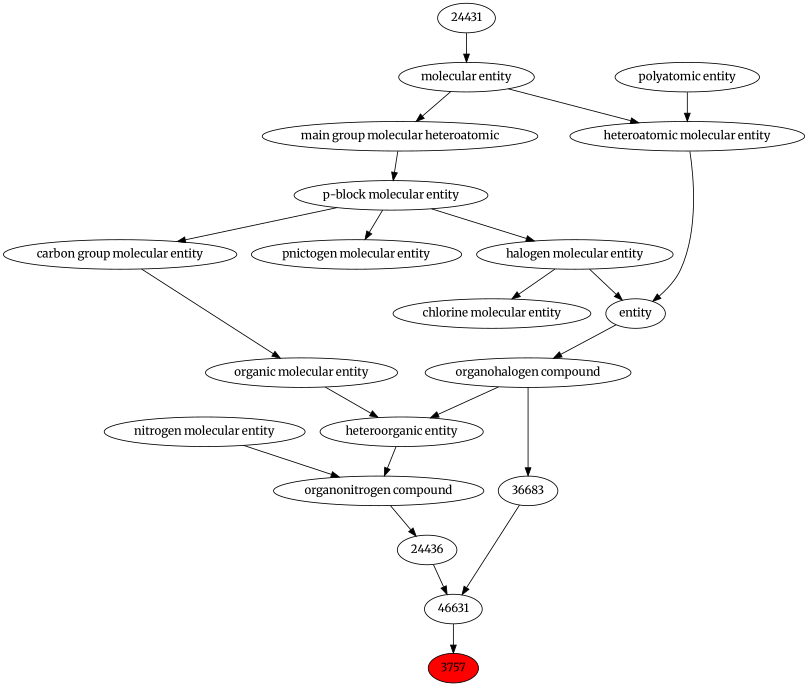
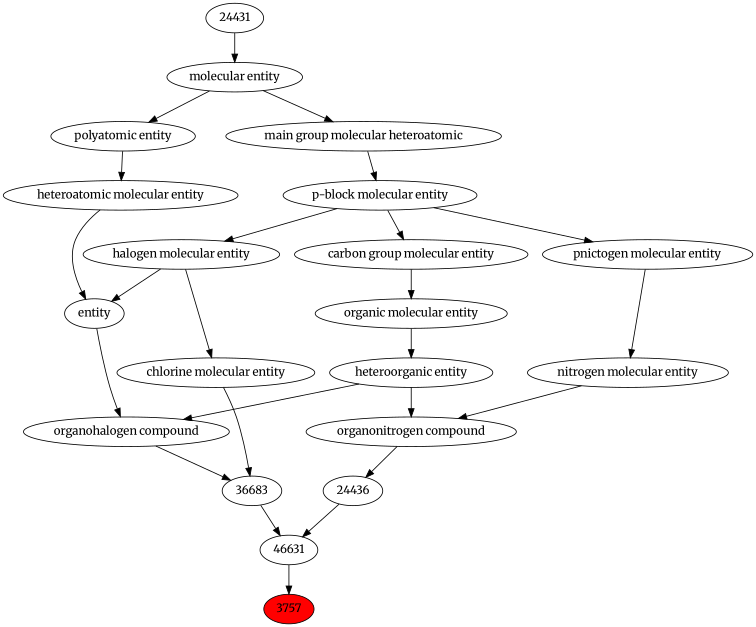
edge "molecular entity" -> "heteroatomic molecular entity": now "molecular entity" -> "polyatomic entity"
edge "pnictogen molecular entity" -> "nitrogen molecular entity": added
edge "organohalogen compound" -> "heteroorganic entity": reversed
edge "chlorine molecular entity" -> "36683": added
